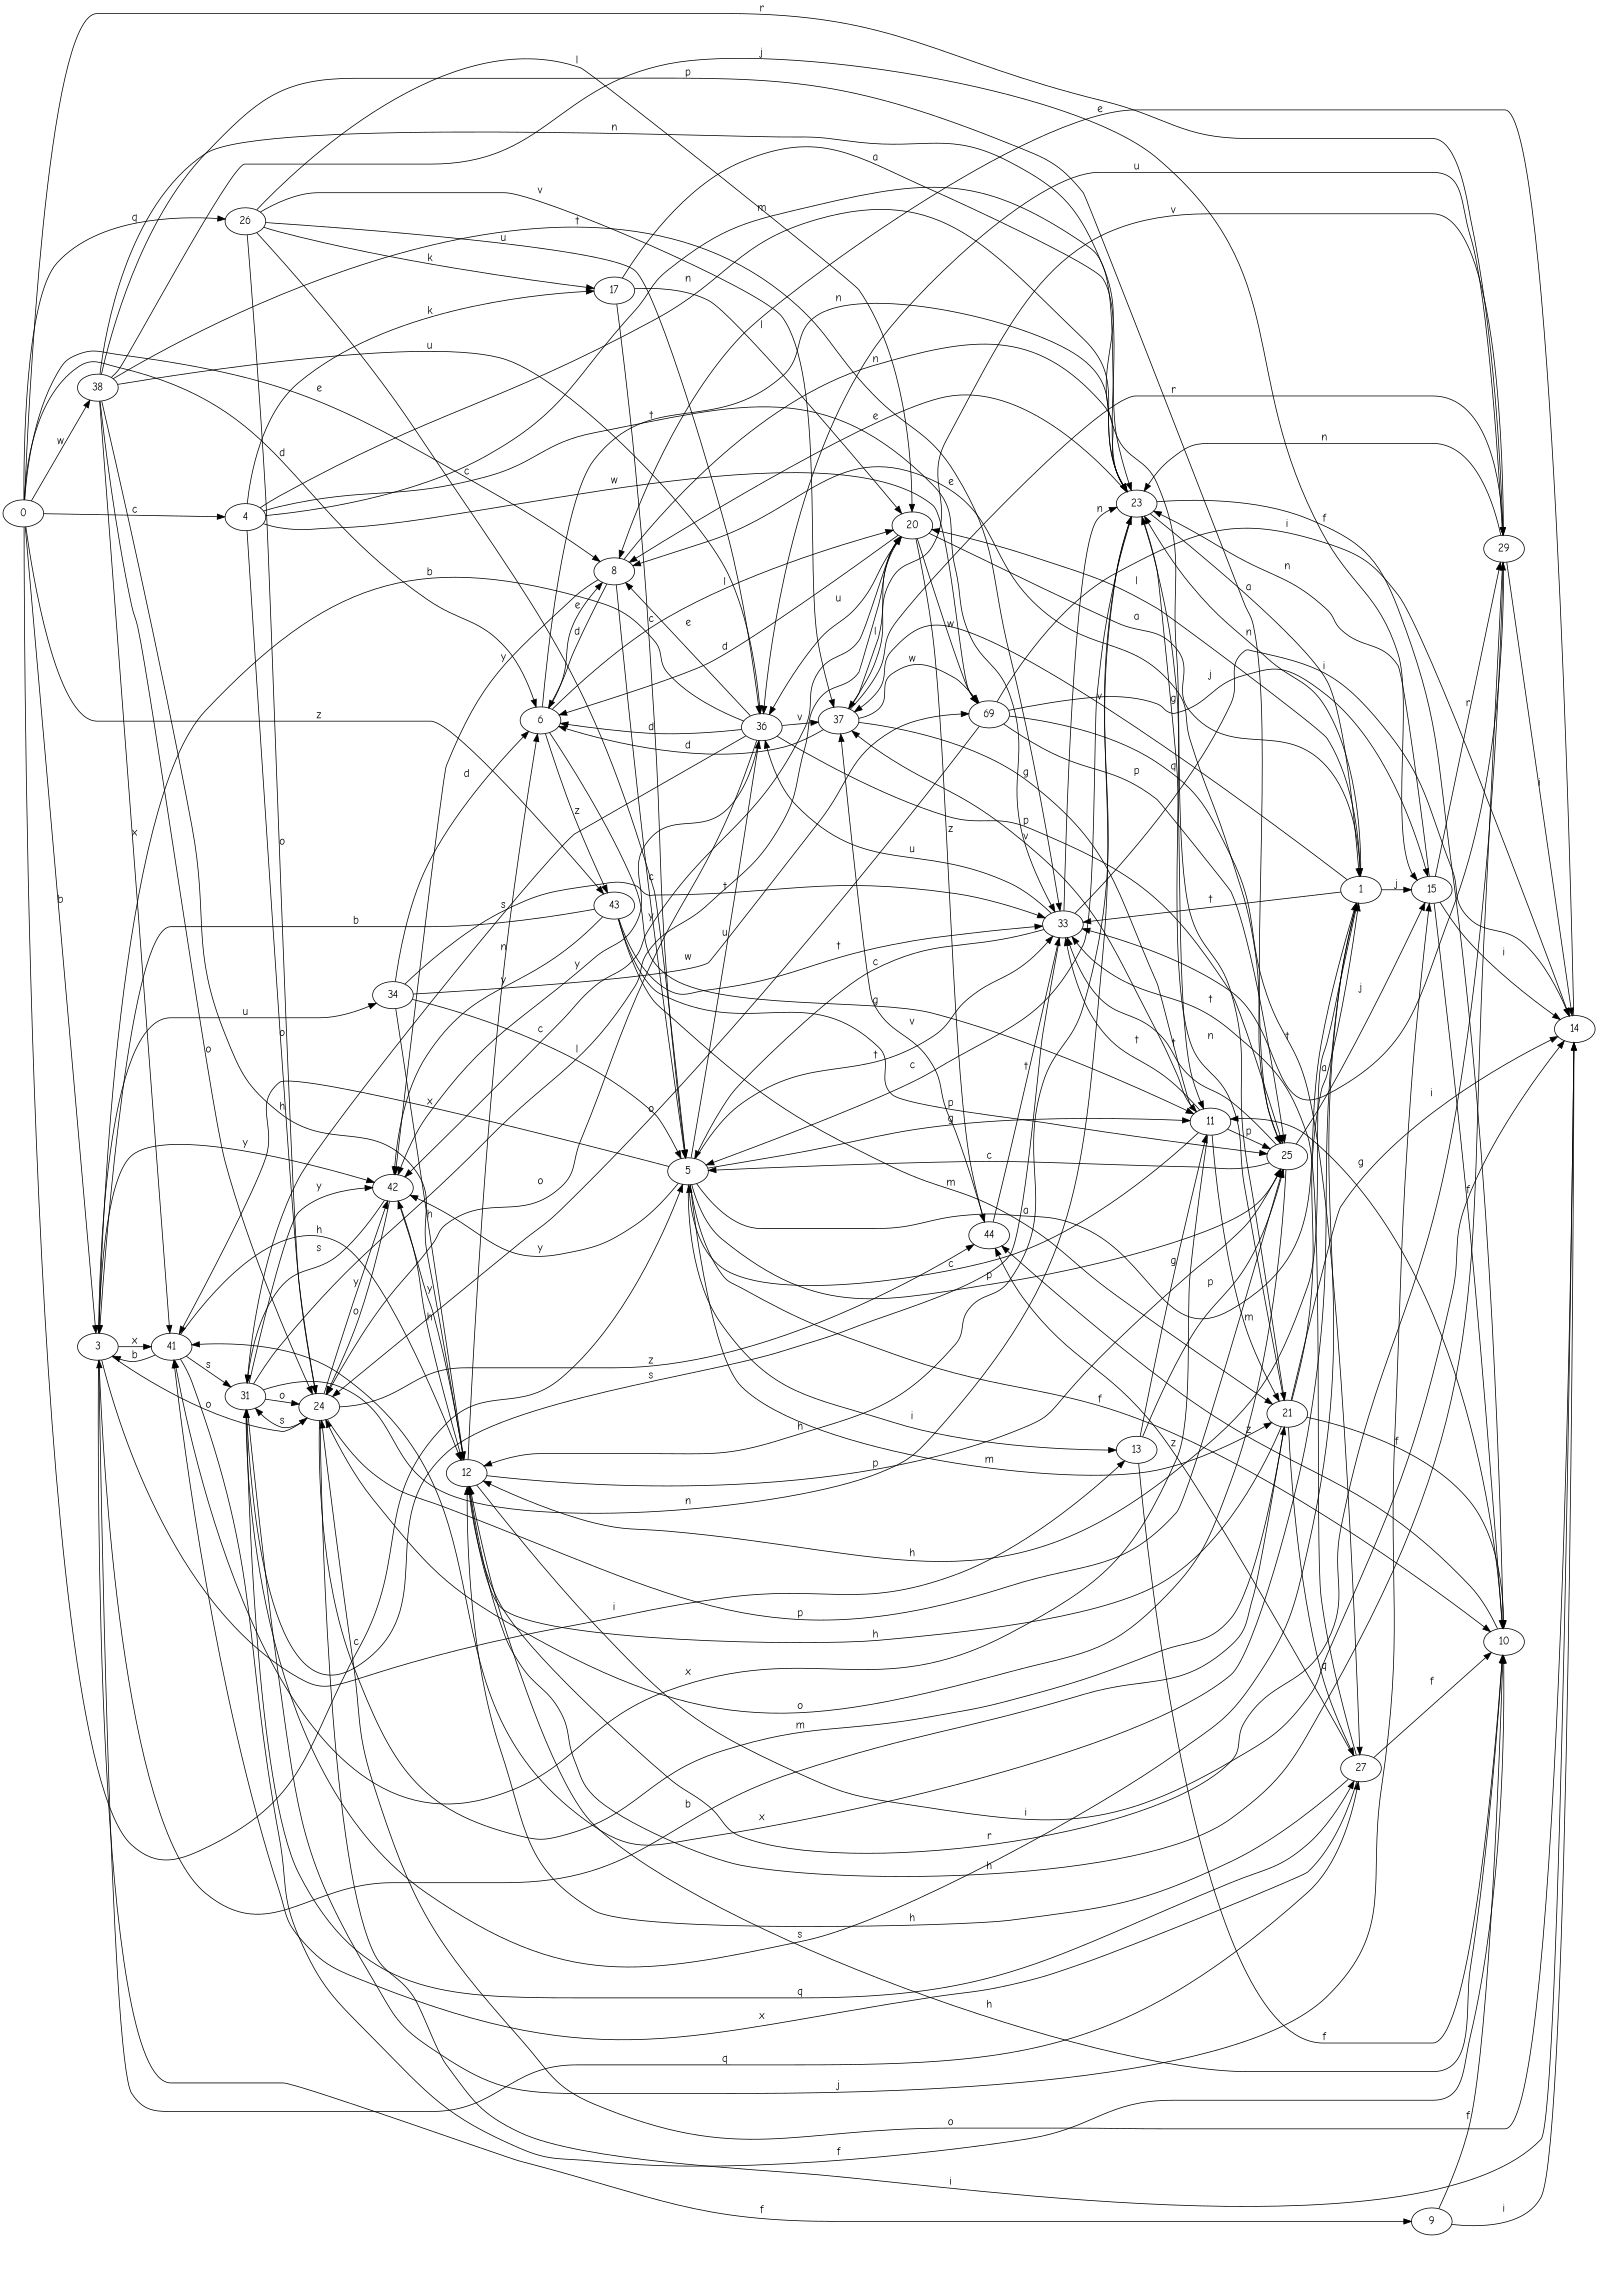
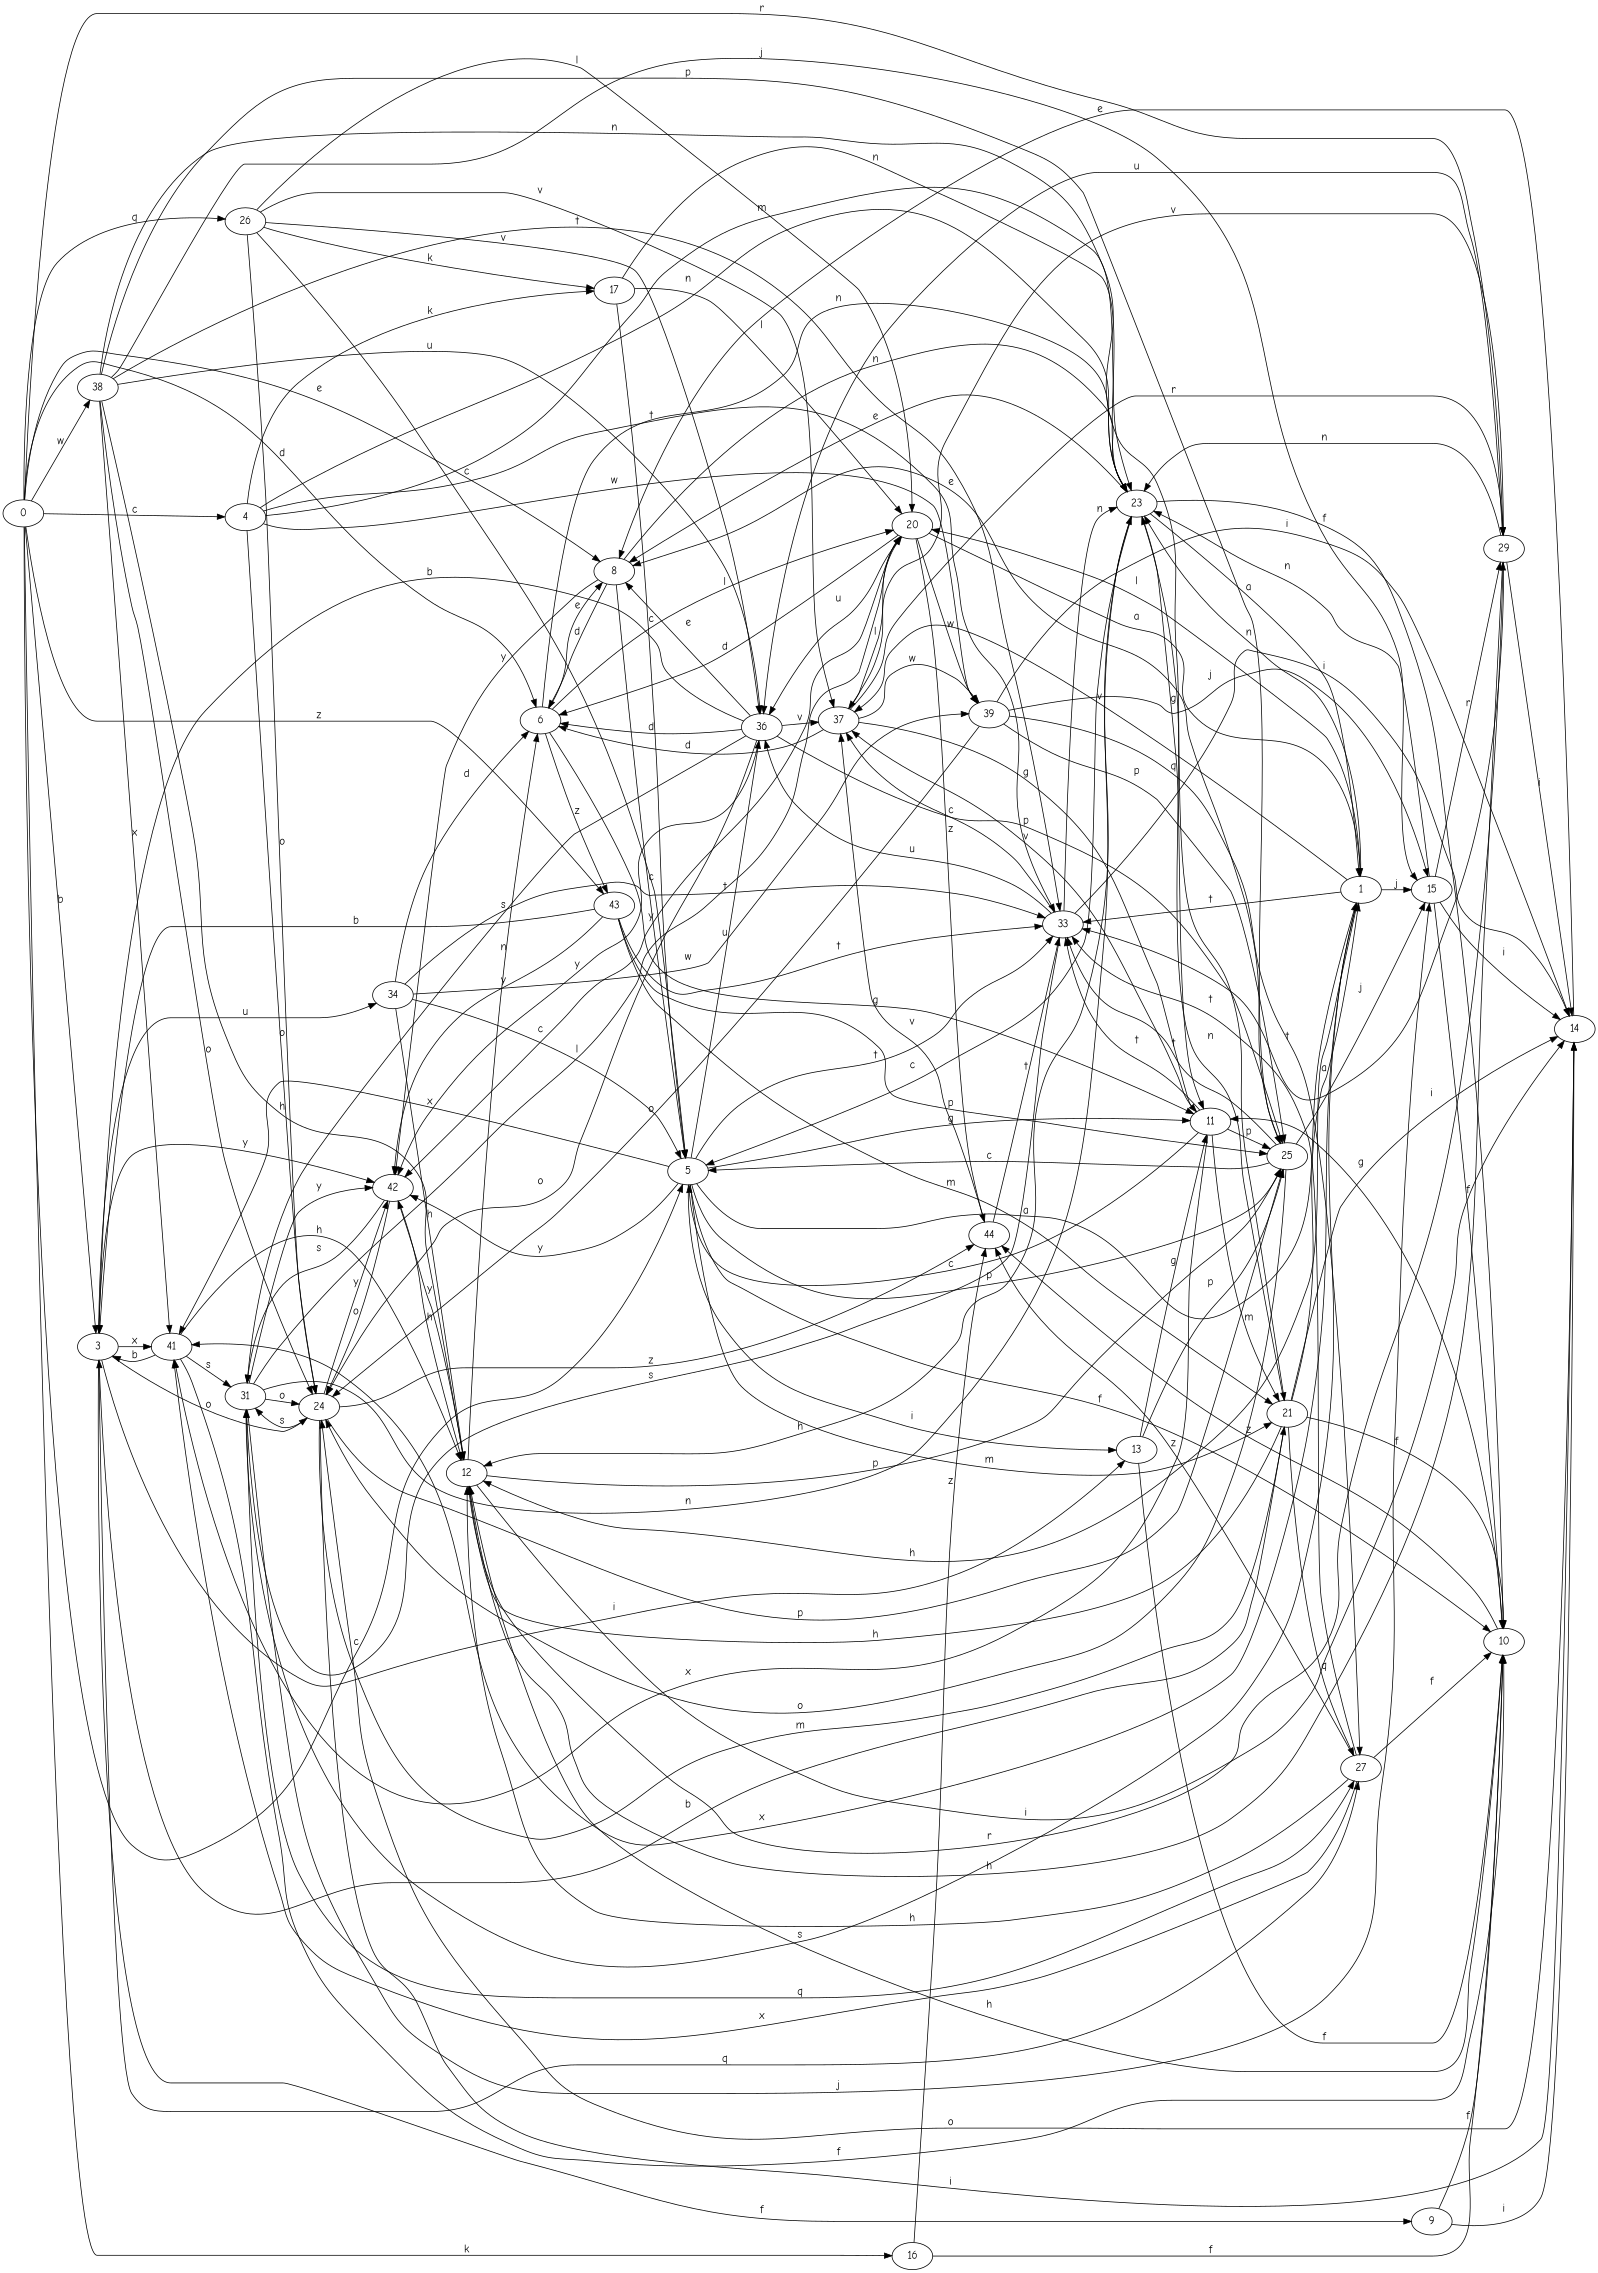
edge "17" -> "23": label "a" -> "n"
edge "26" -> "36": label "u" -> "v"
node "69": label "69" -> "39"
edge "33" -> "5": now "33" -> "37"
node "16": added
